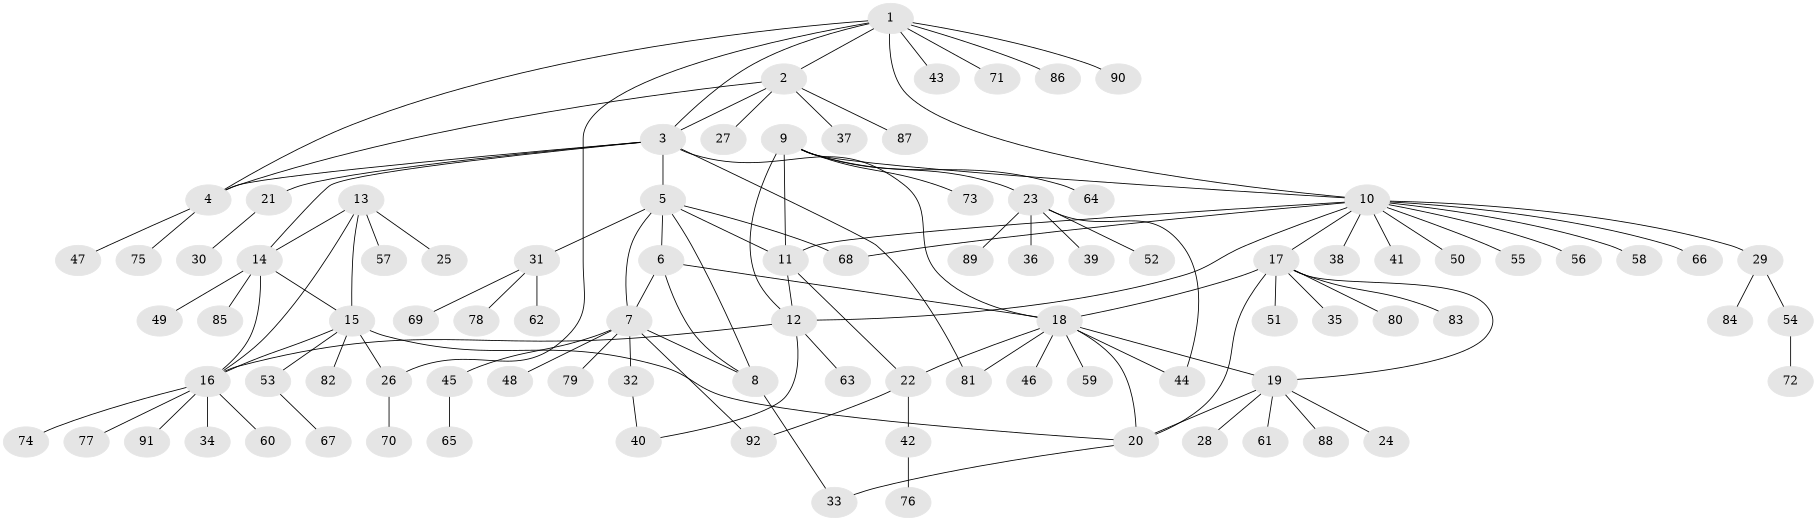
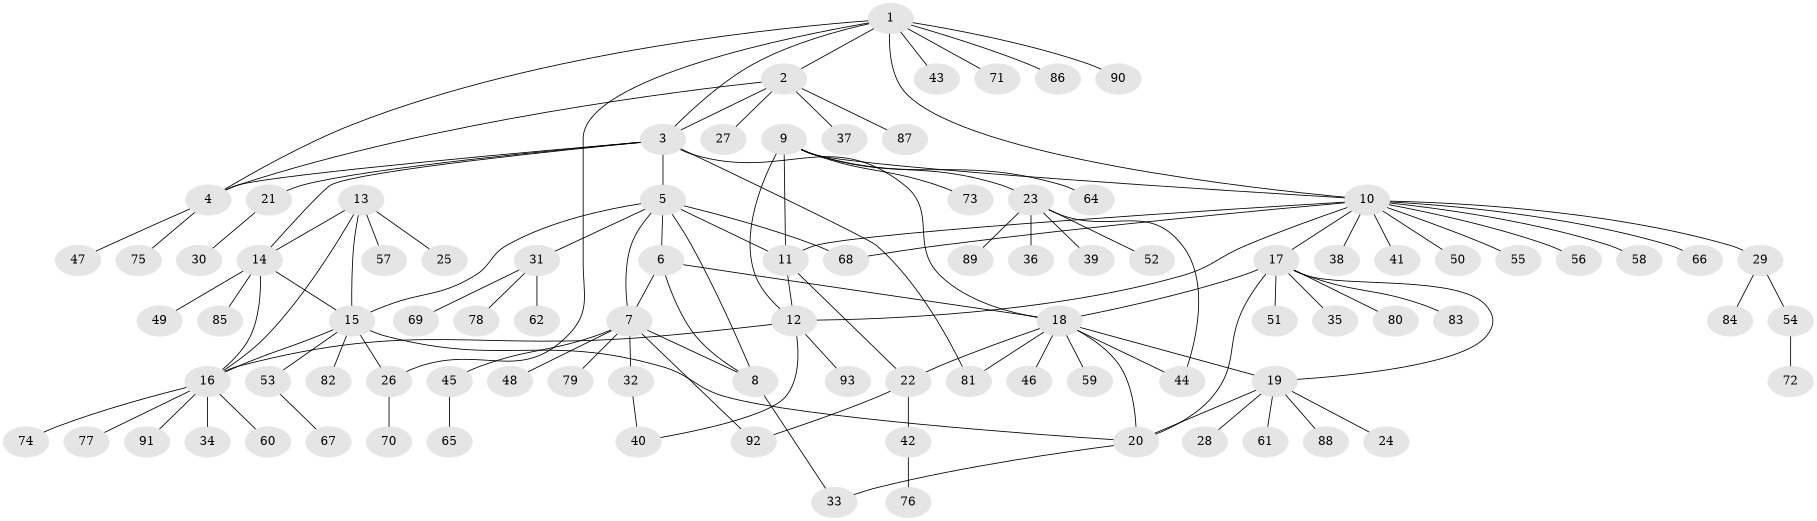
edge "5" -- "15": added
node "63": label "63" -> "93"
